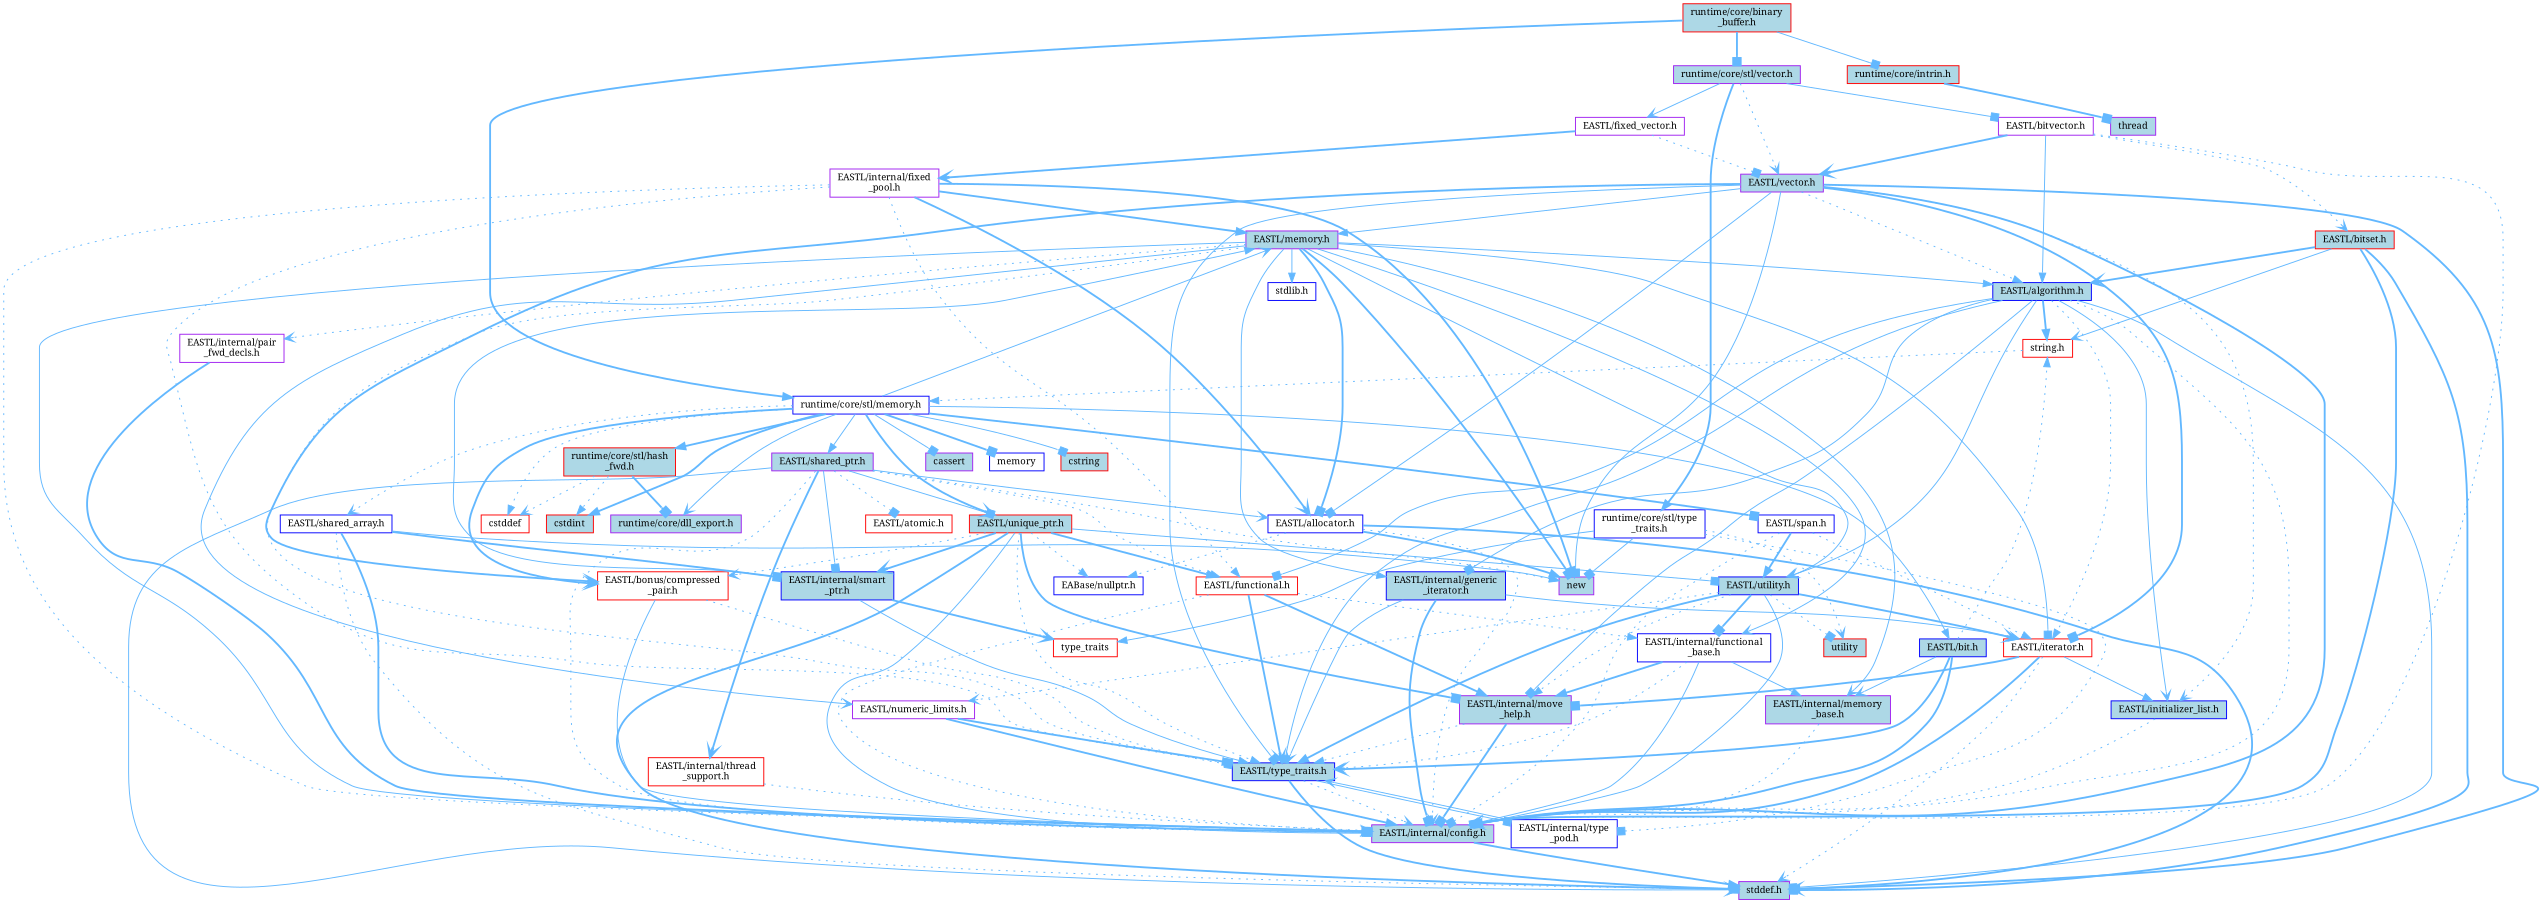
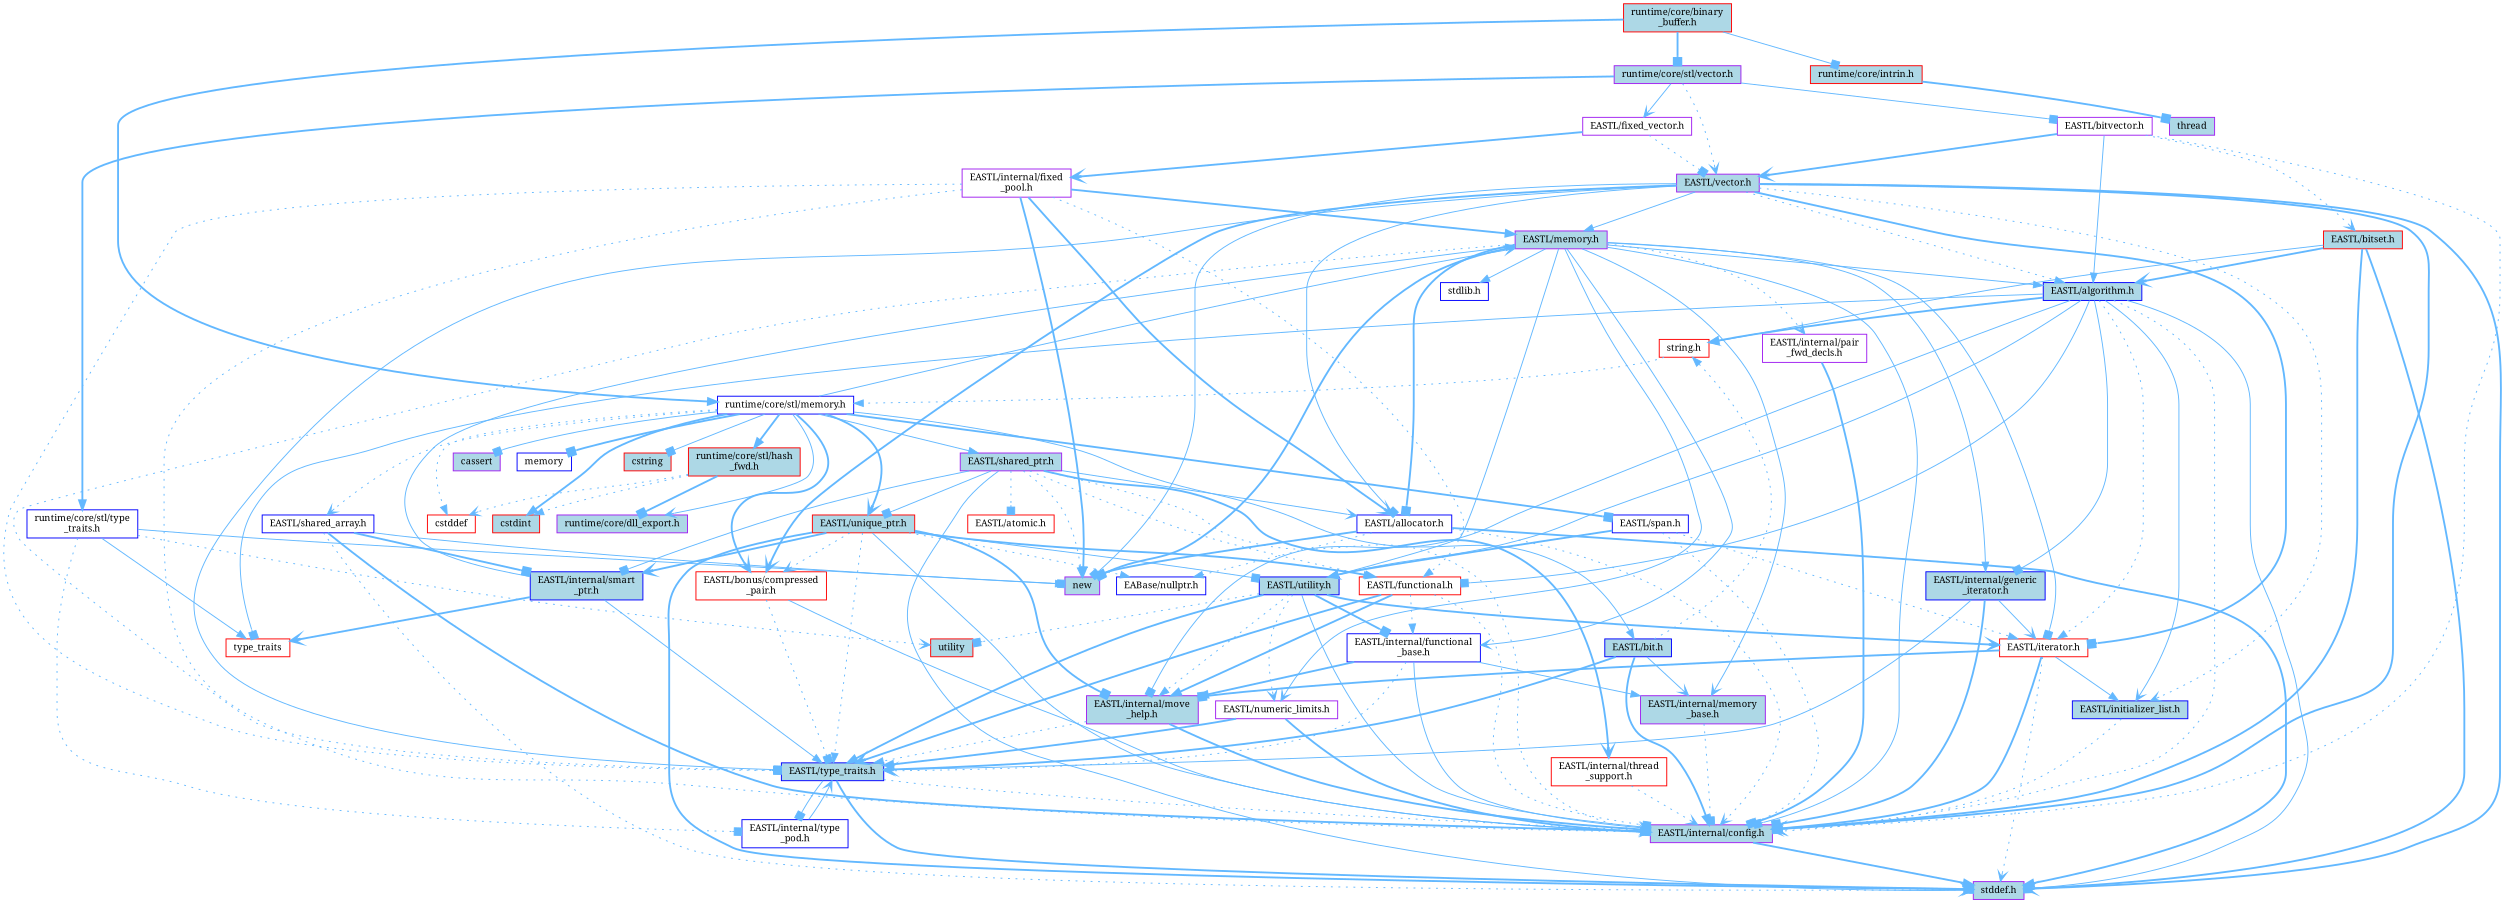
edge "EASTL/algorithm.h" -> "EASTL/type_traits.h": now "EASTL/algorithm.h" -> "type_traits"
